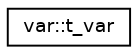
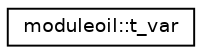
node "var::t_var": label "var::t_var" -> "moduleoil::t_var"
